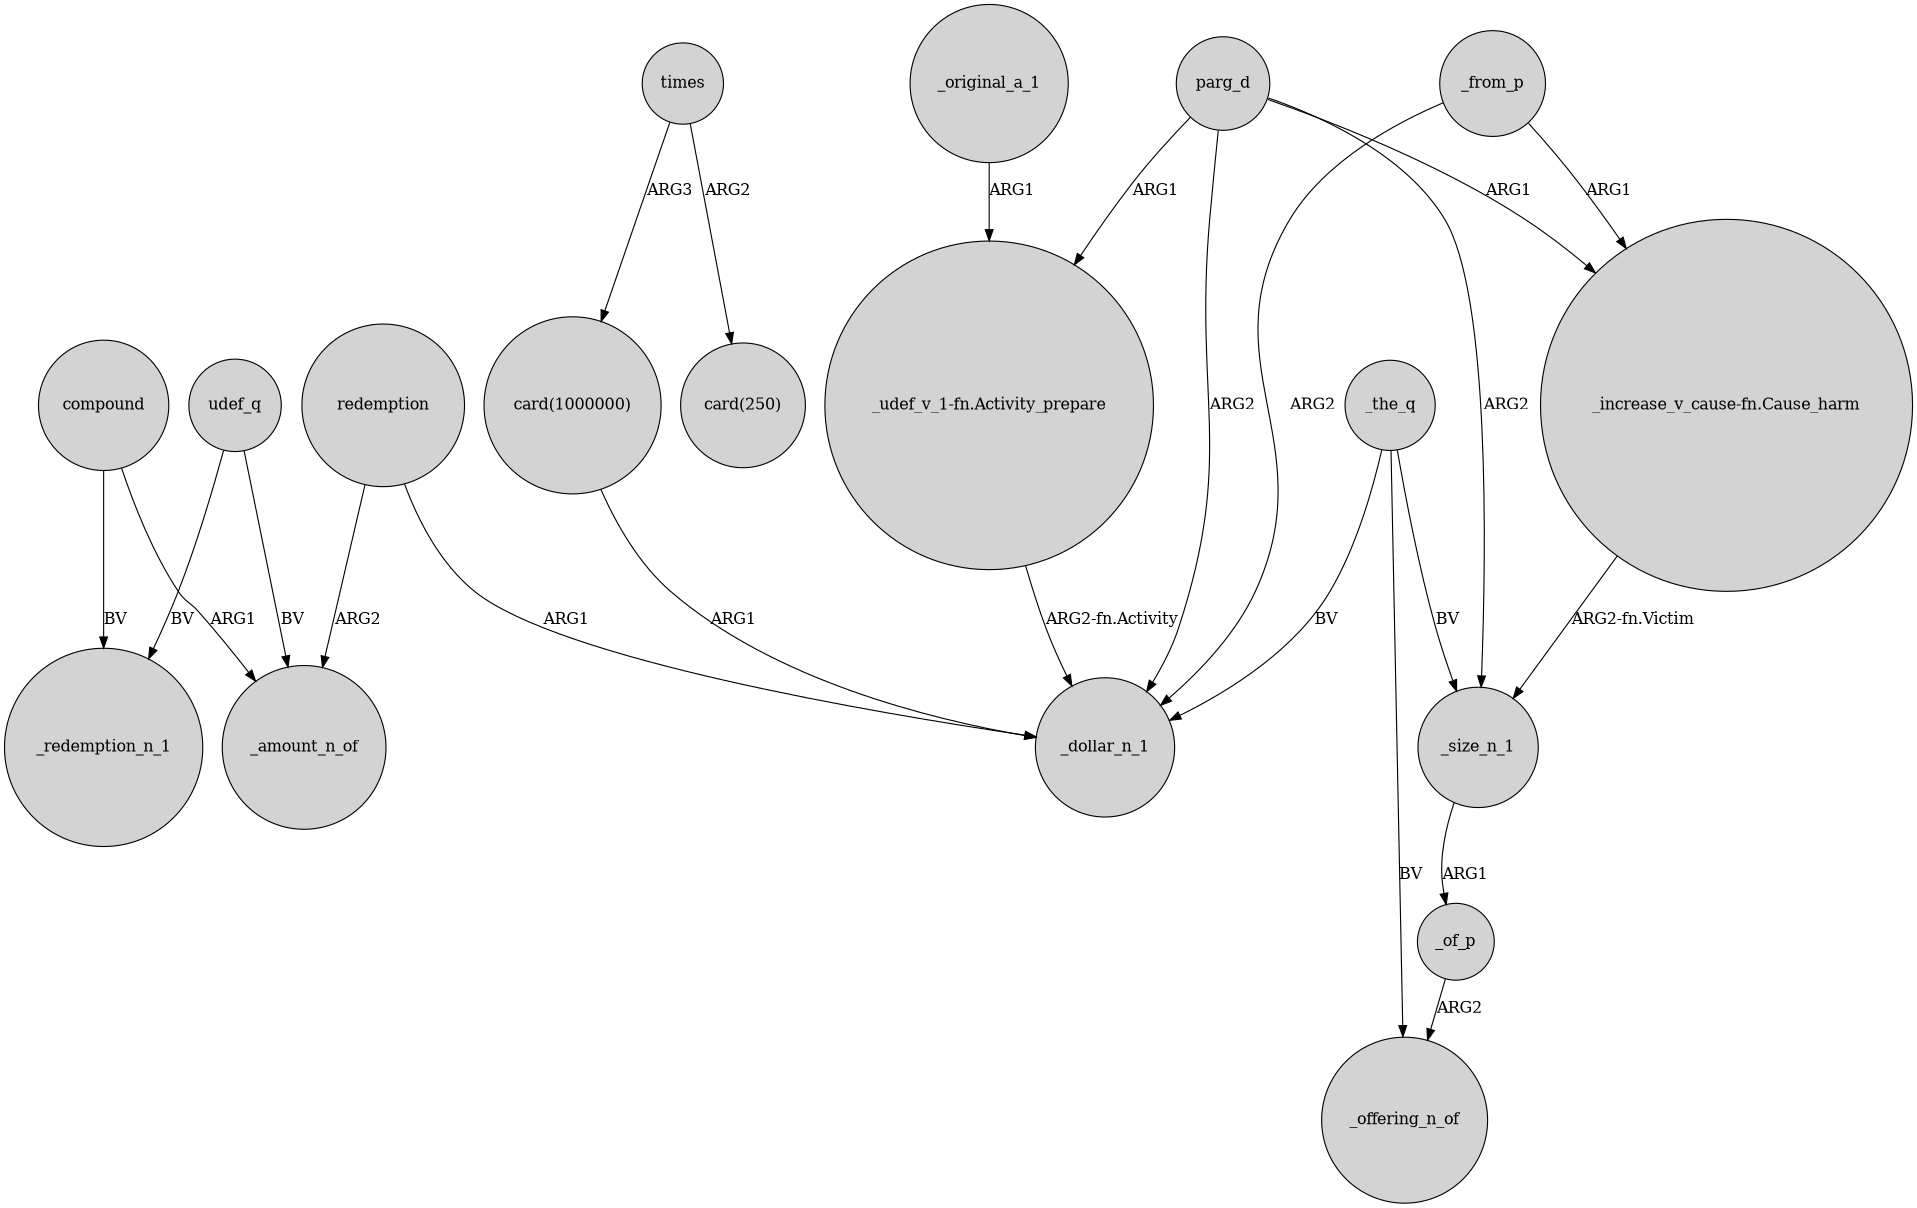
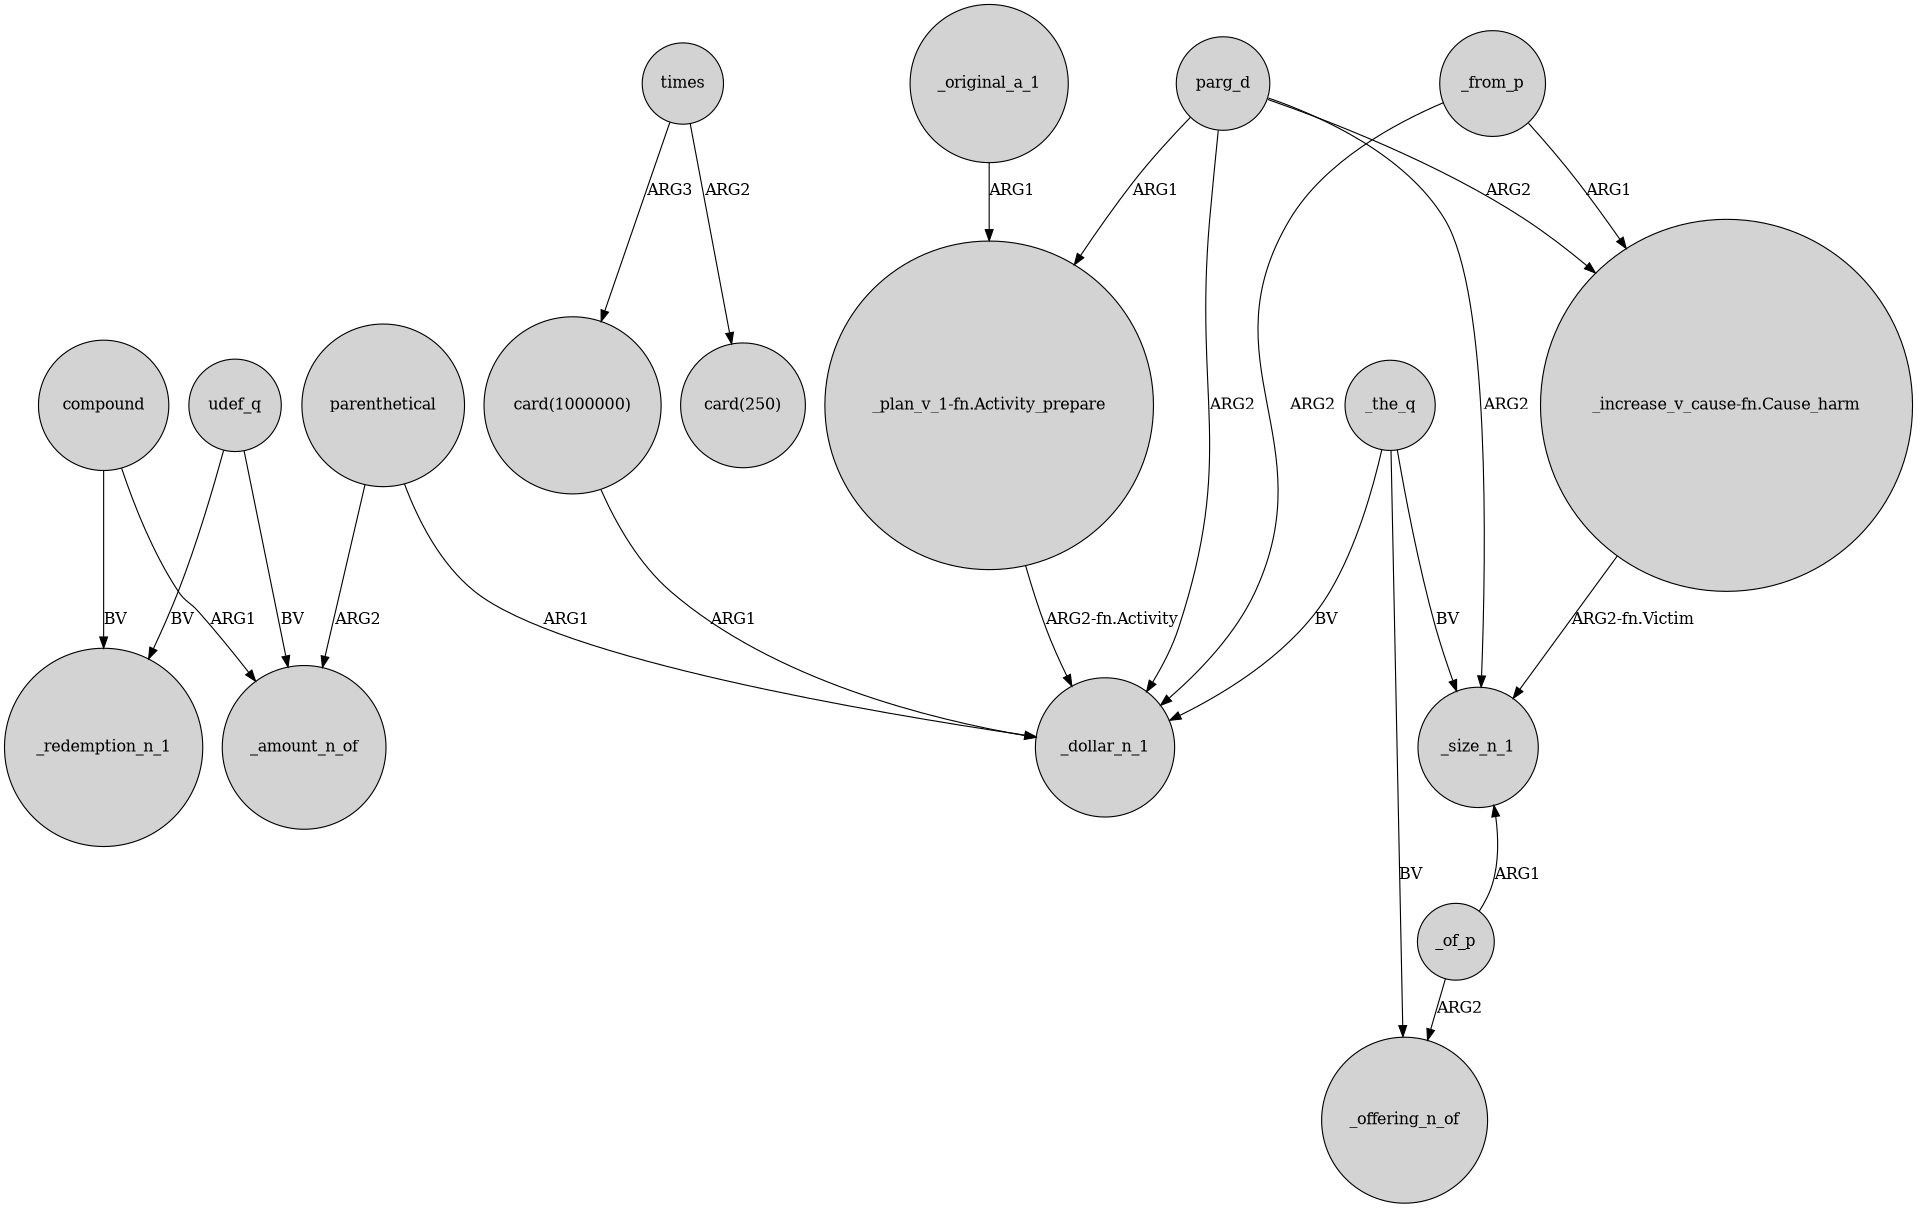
edge "parg_d" -> "_increase_v_cause-fn.Cause_harm": label "ARG1" -> "ARG2"
node "redemption": label "redemption" -> "parenthetical"
node "_udef_v_1-fn.Activity_prepare": label "_udef_v_1-fn.Activity_prepare" -> "_plan_v_1-fn.Activity_prepare"
edge "_size_n_1" -> "_of_p": reversed
